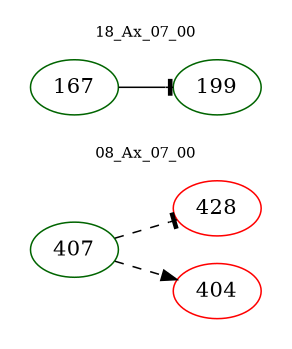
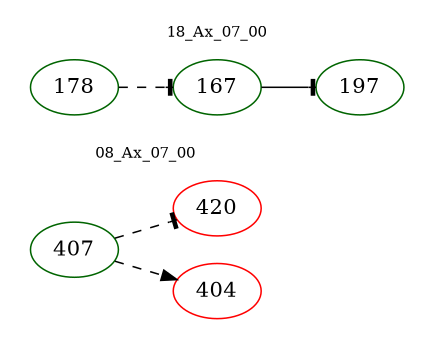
node "178": added
node "199": label "199" -> "197"
node "428": label "428" -> "420"
